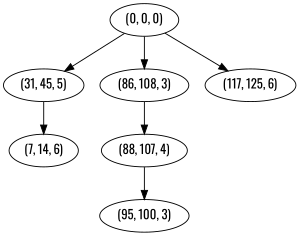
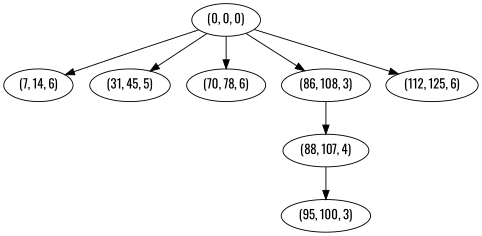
node "(70, 78, 6)": added
node "(117, 125, 6)": label "(117, 125, 6)" -> "(112, 125, 6)"
edge "(31, 45, 5)" -> "(7, 14, 6)": now "(0, 0, 0)" -> "(7, 14, 6)"
